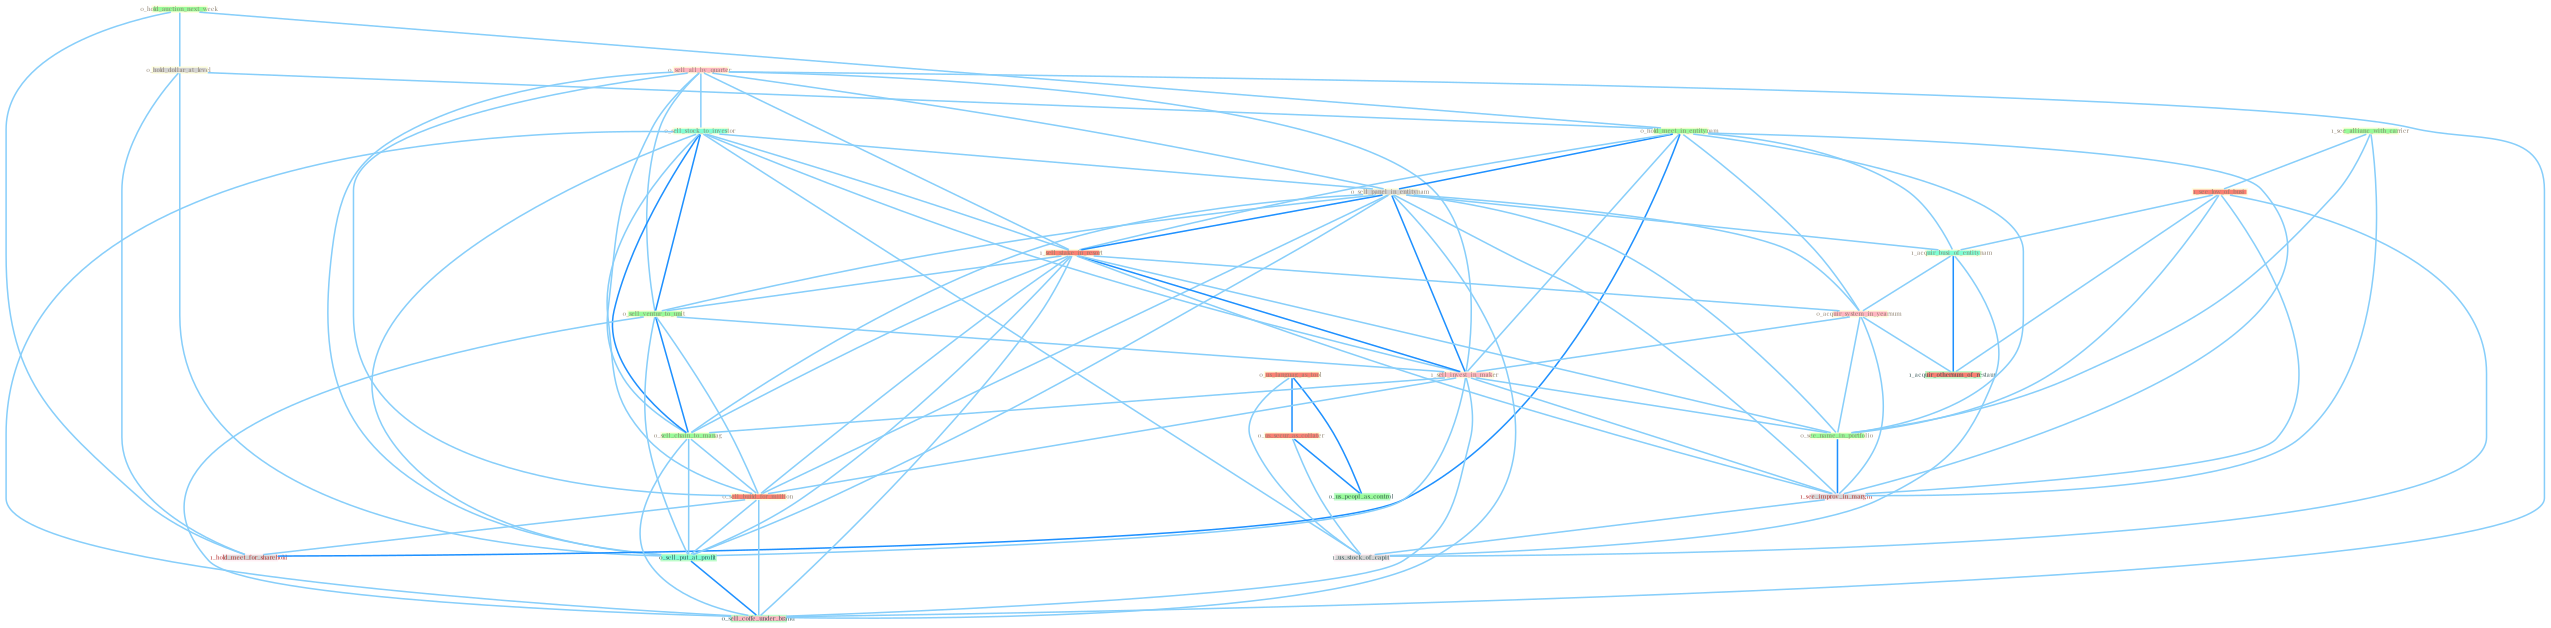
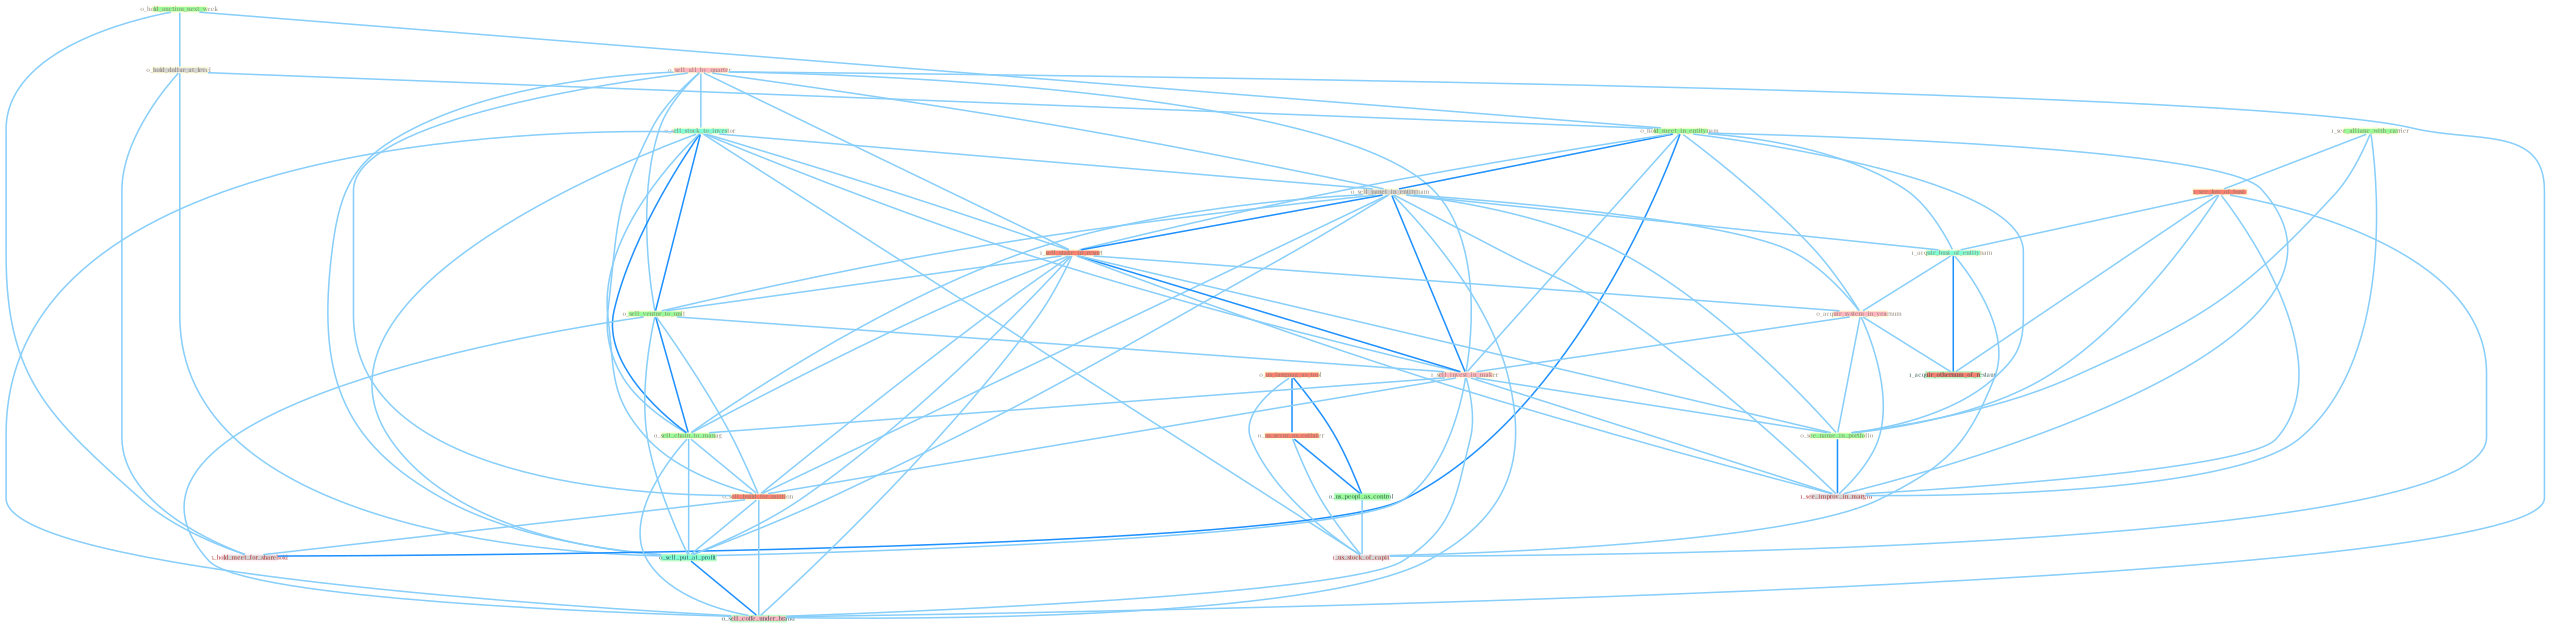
edge "1_see_improv_in_margin" -- "1_us_stock_of_capit": now "0_us_peopl_as_control" -- "1_us_stock_of_capit"
node "1_hold_meet_for_sharehold": label "1_hold_meet_for_sharehold" -> "3_hold_meet_for_sharehold"
node "1_us_stock_of_capit": fontcolor #2f4f4f -> #b22222
